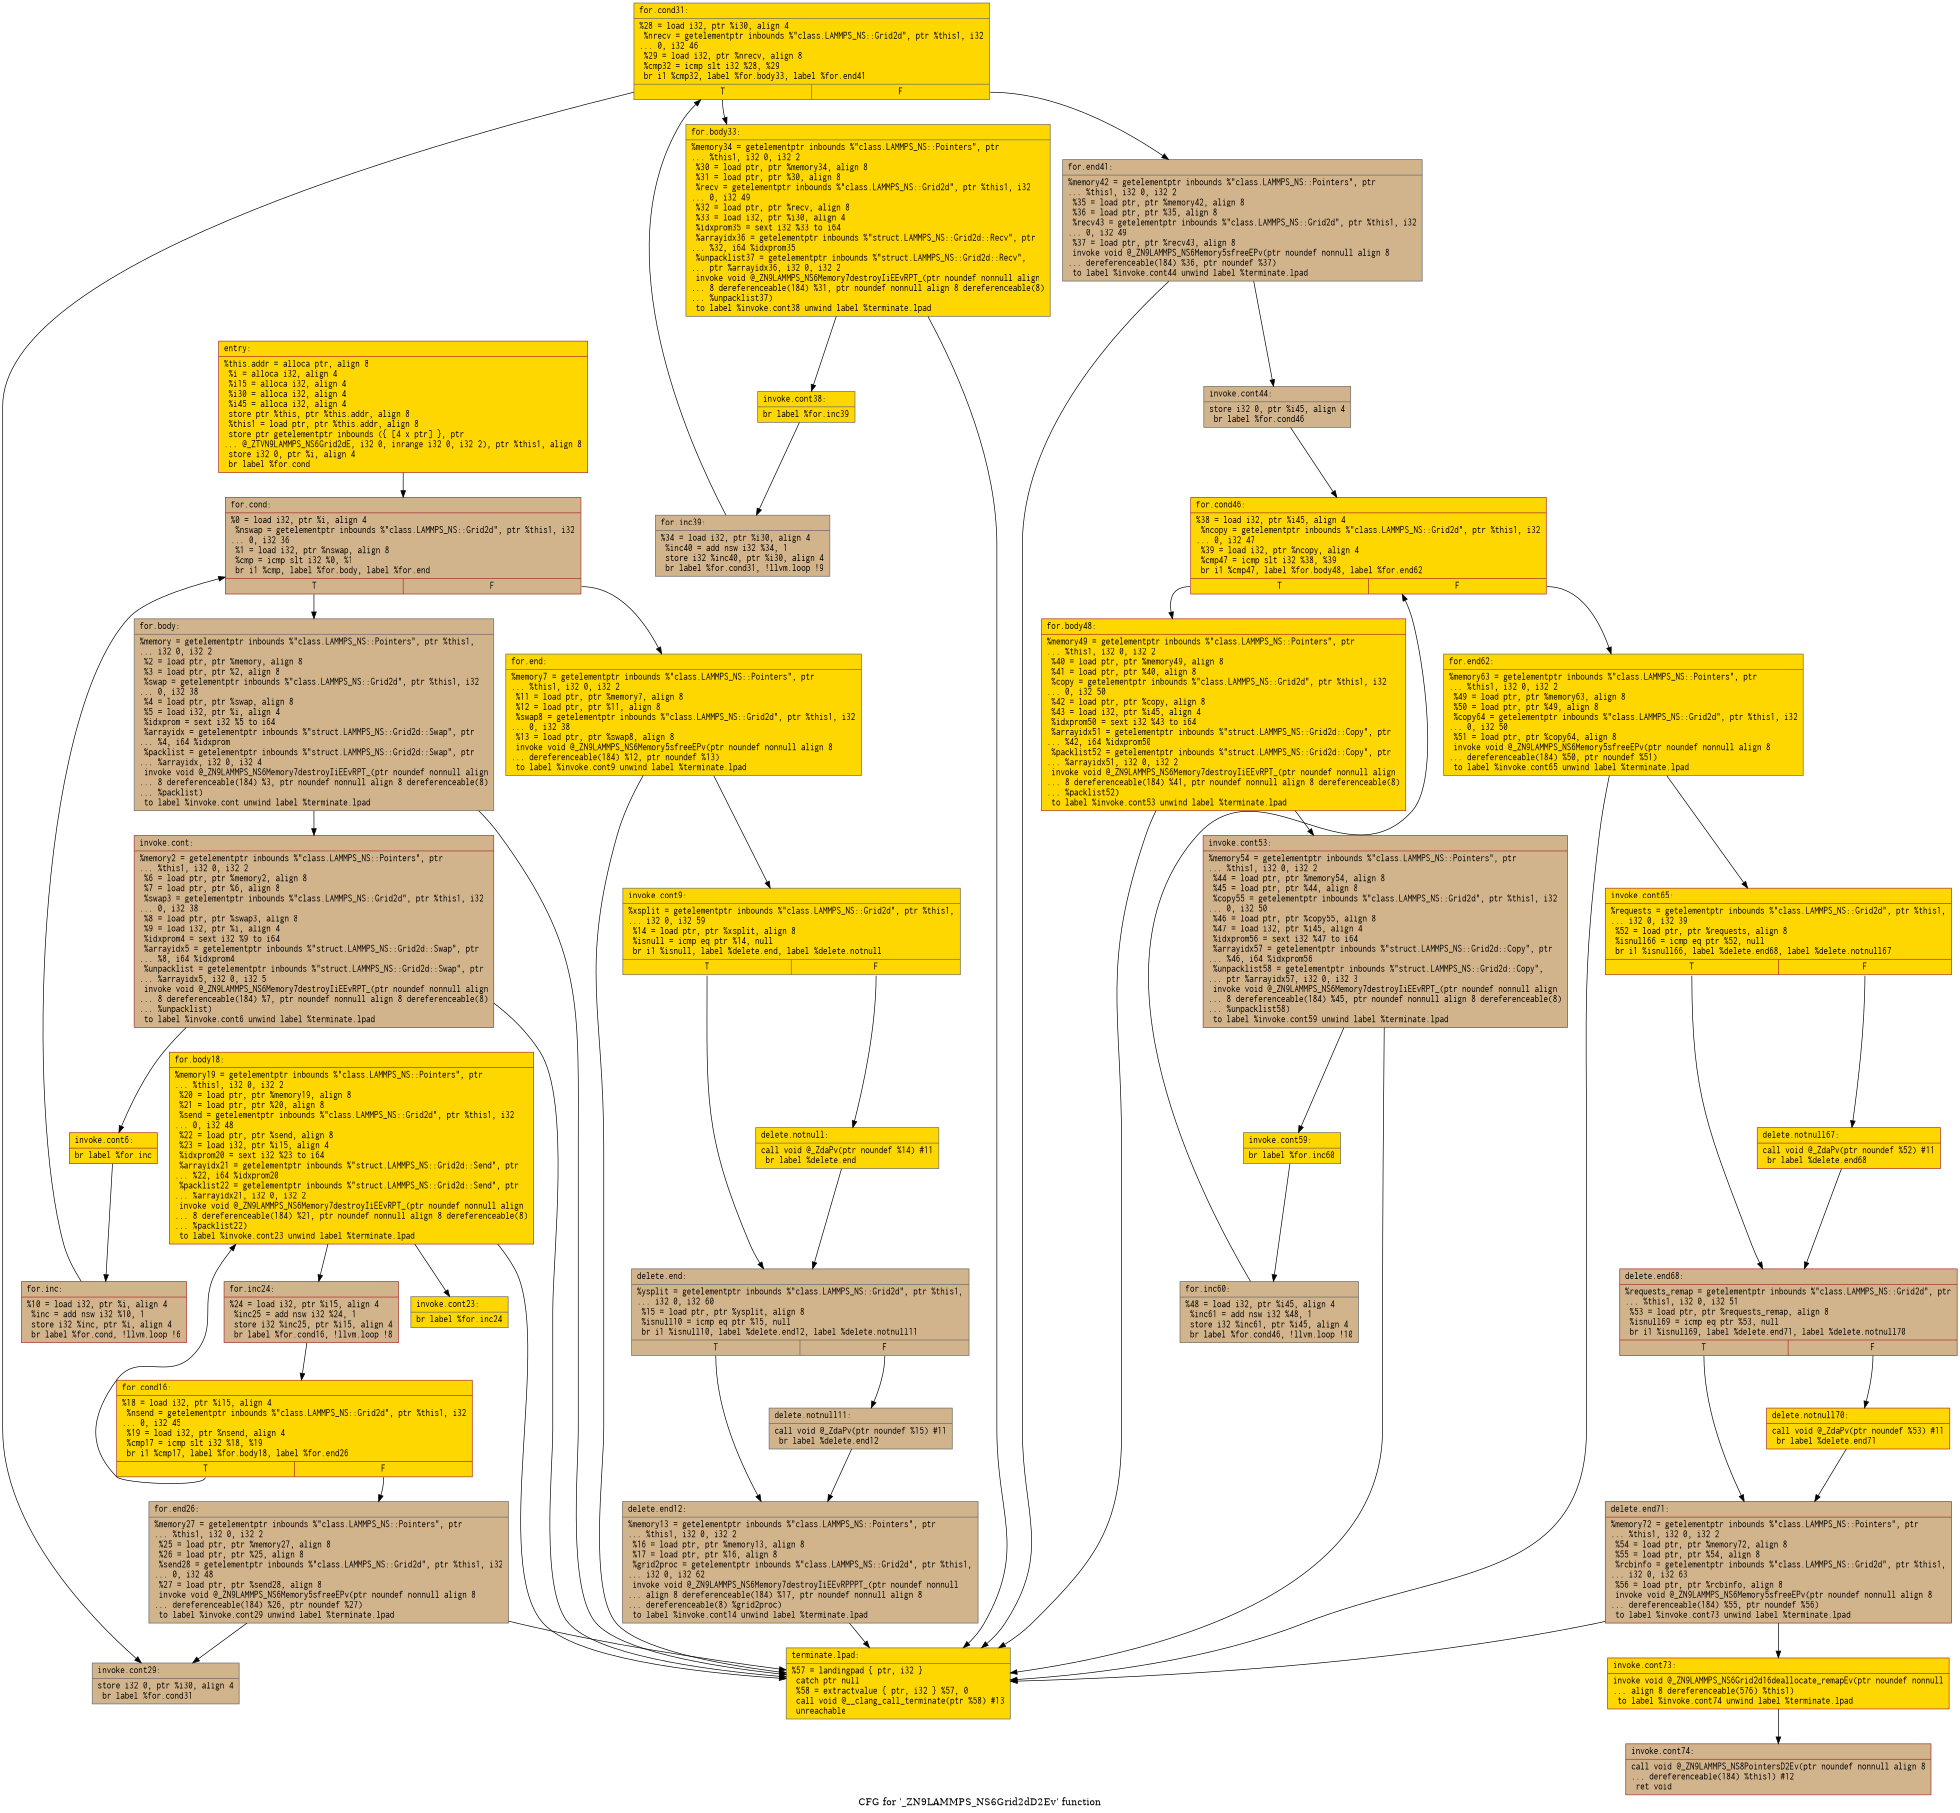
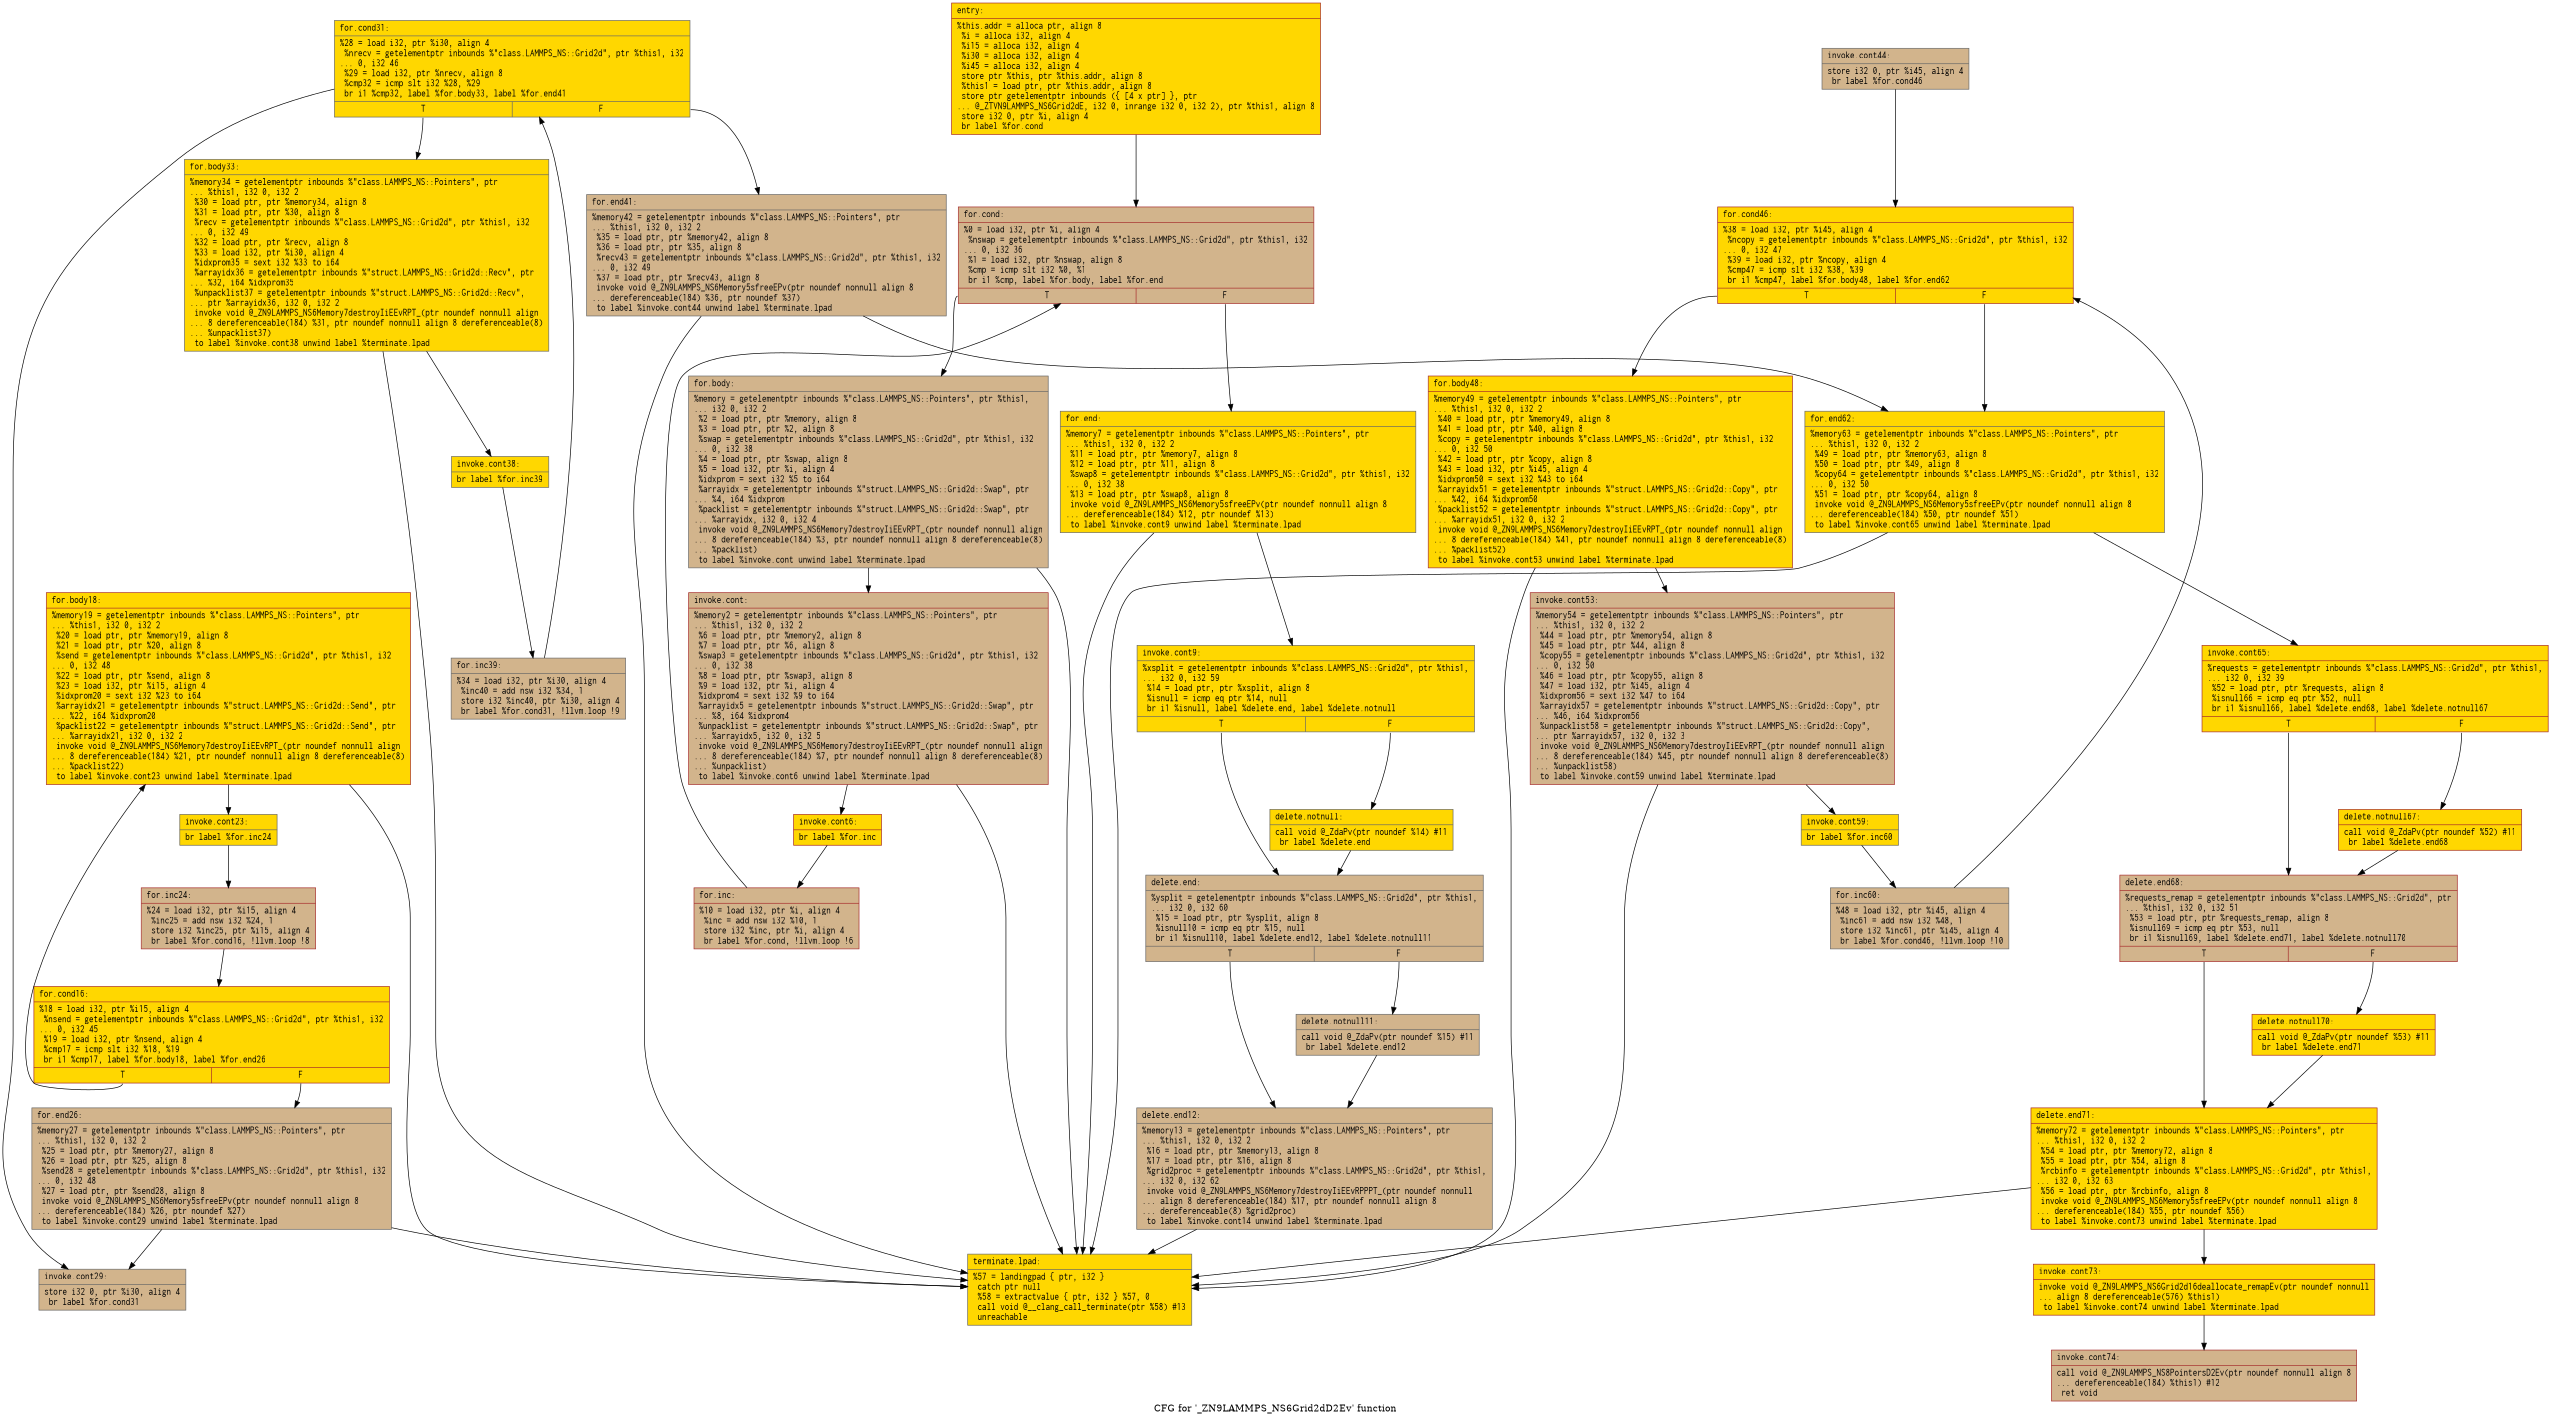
edge "for.end41:" -> "invoke.cont44:": now "for.end41:" -> "for.end62:"
edge "for.body18:" -> "for.inc24:": now "invoke.cont23:" -> "for.inc24:"
node "delete.end71:": fillcolor tan -> gold
